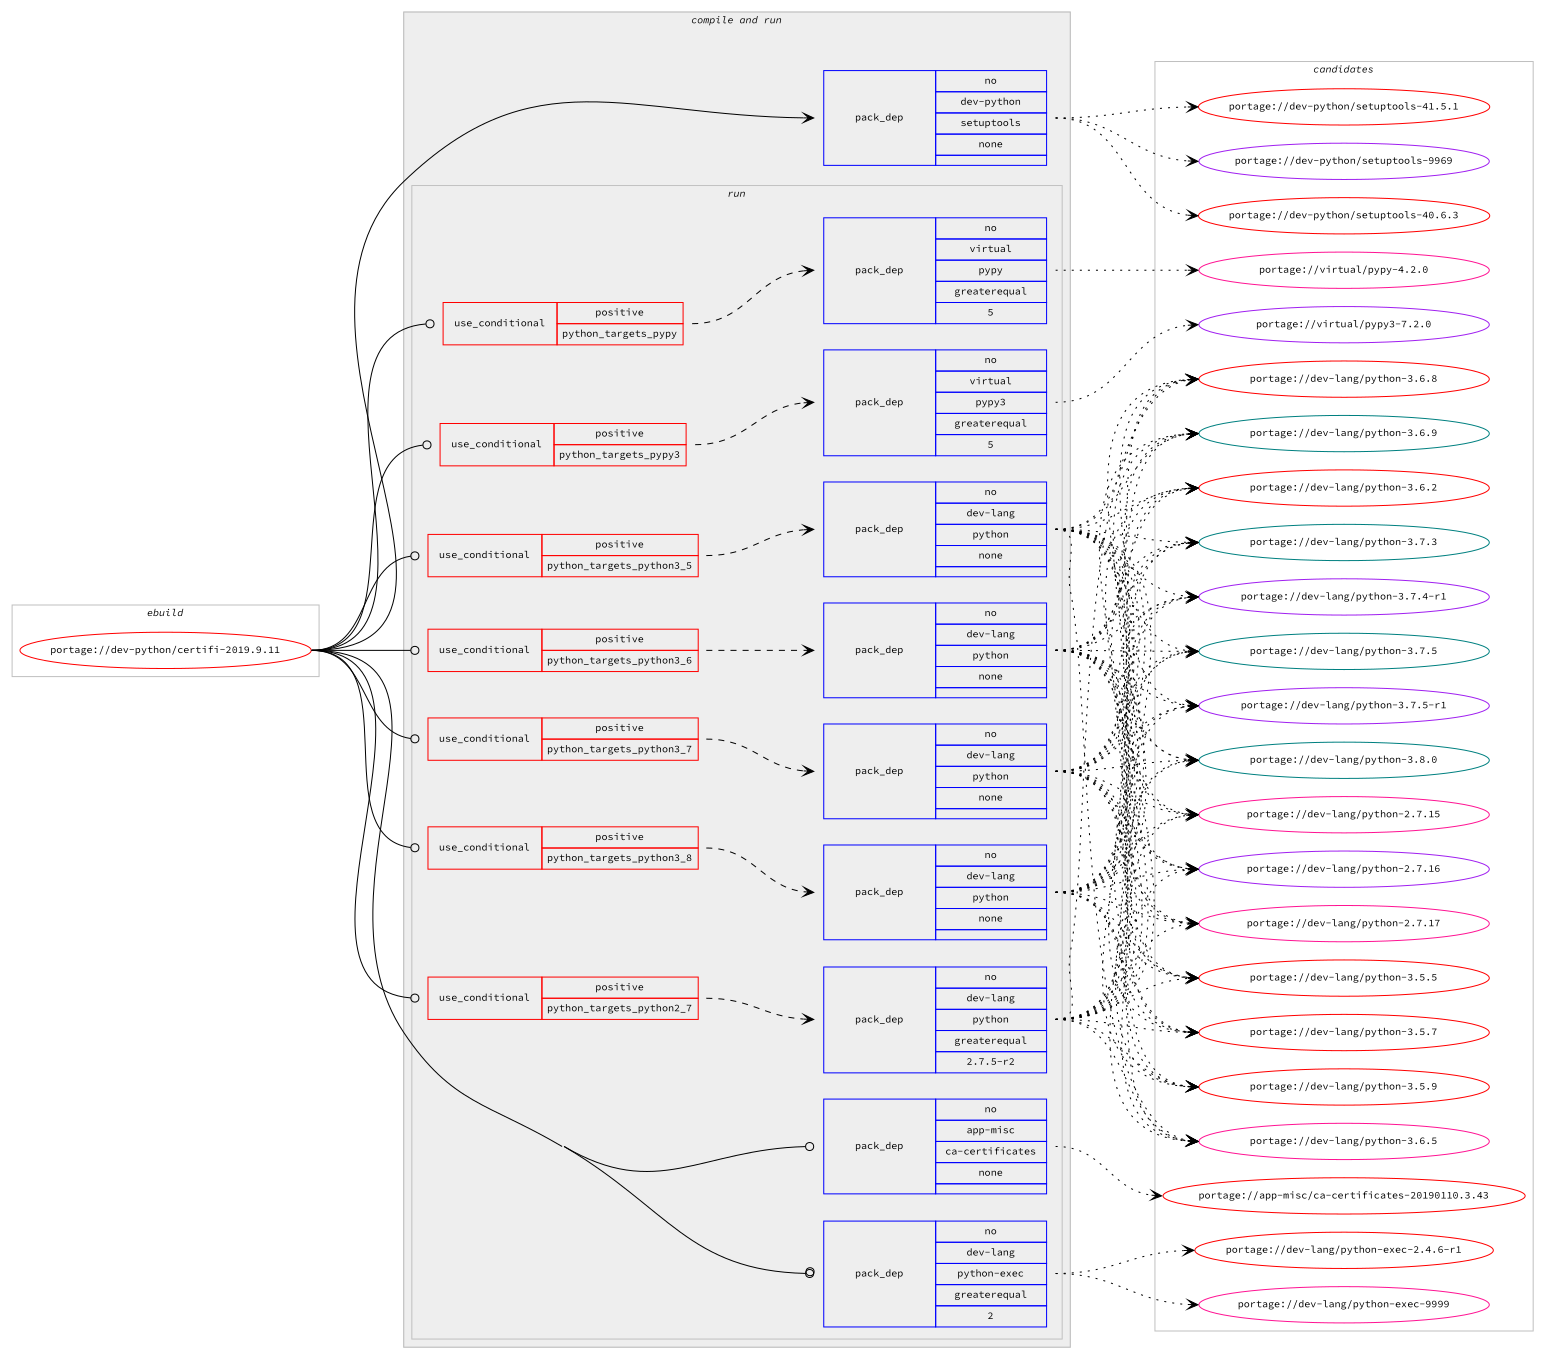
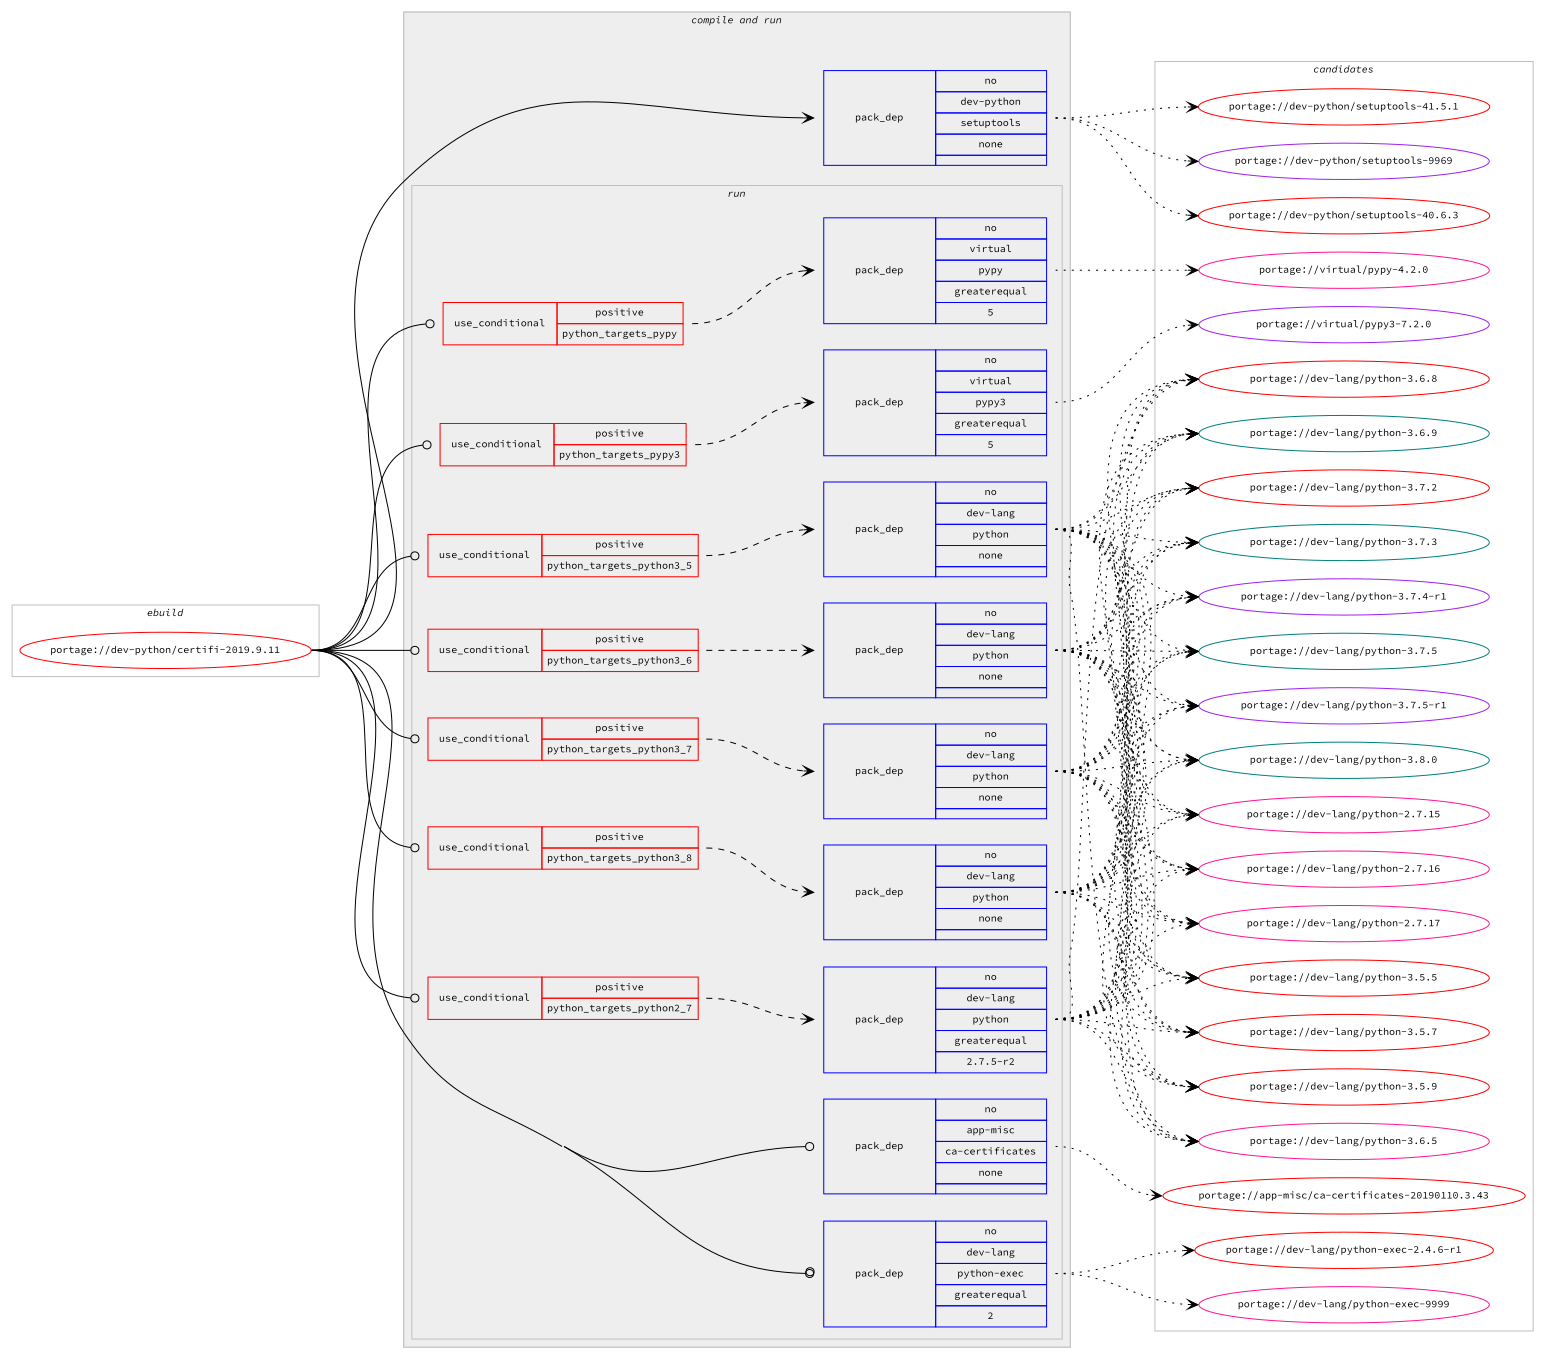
node "portage://dev-lang/python-3.6.2": label "portage://dev-lang/python-3.6.2" -> "portage://dev-lang/python-3.7.2"
node "portage://dev-lang/python-2.7.16": color purple -> deeppink
